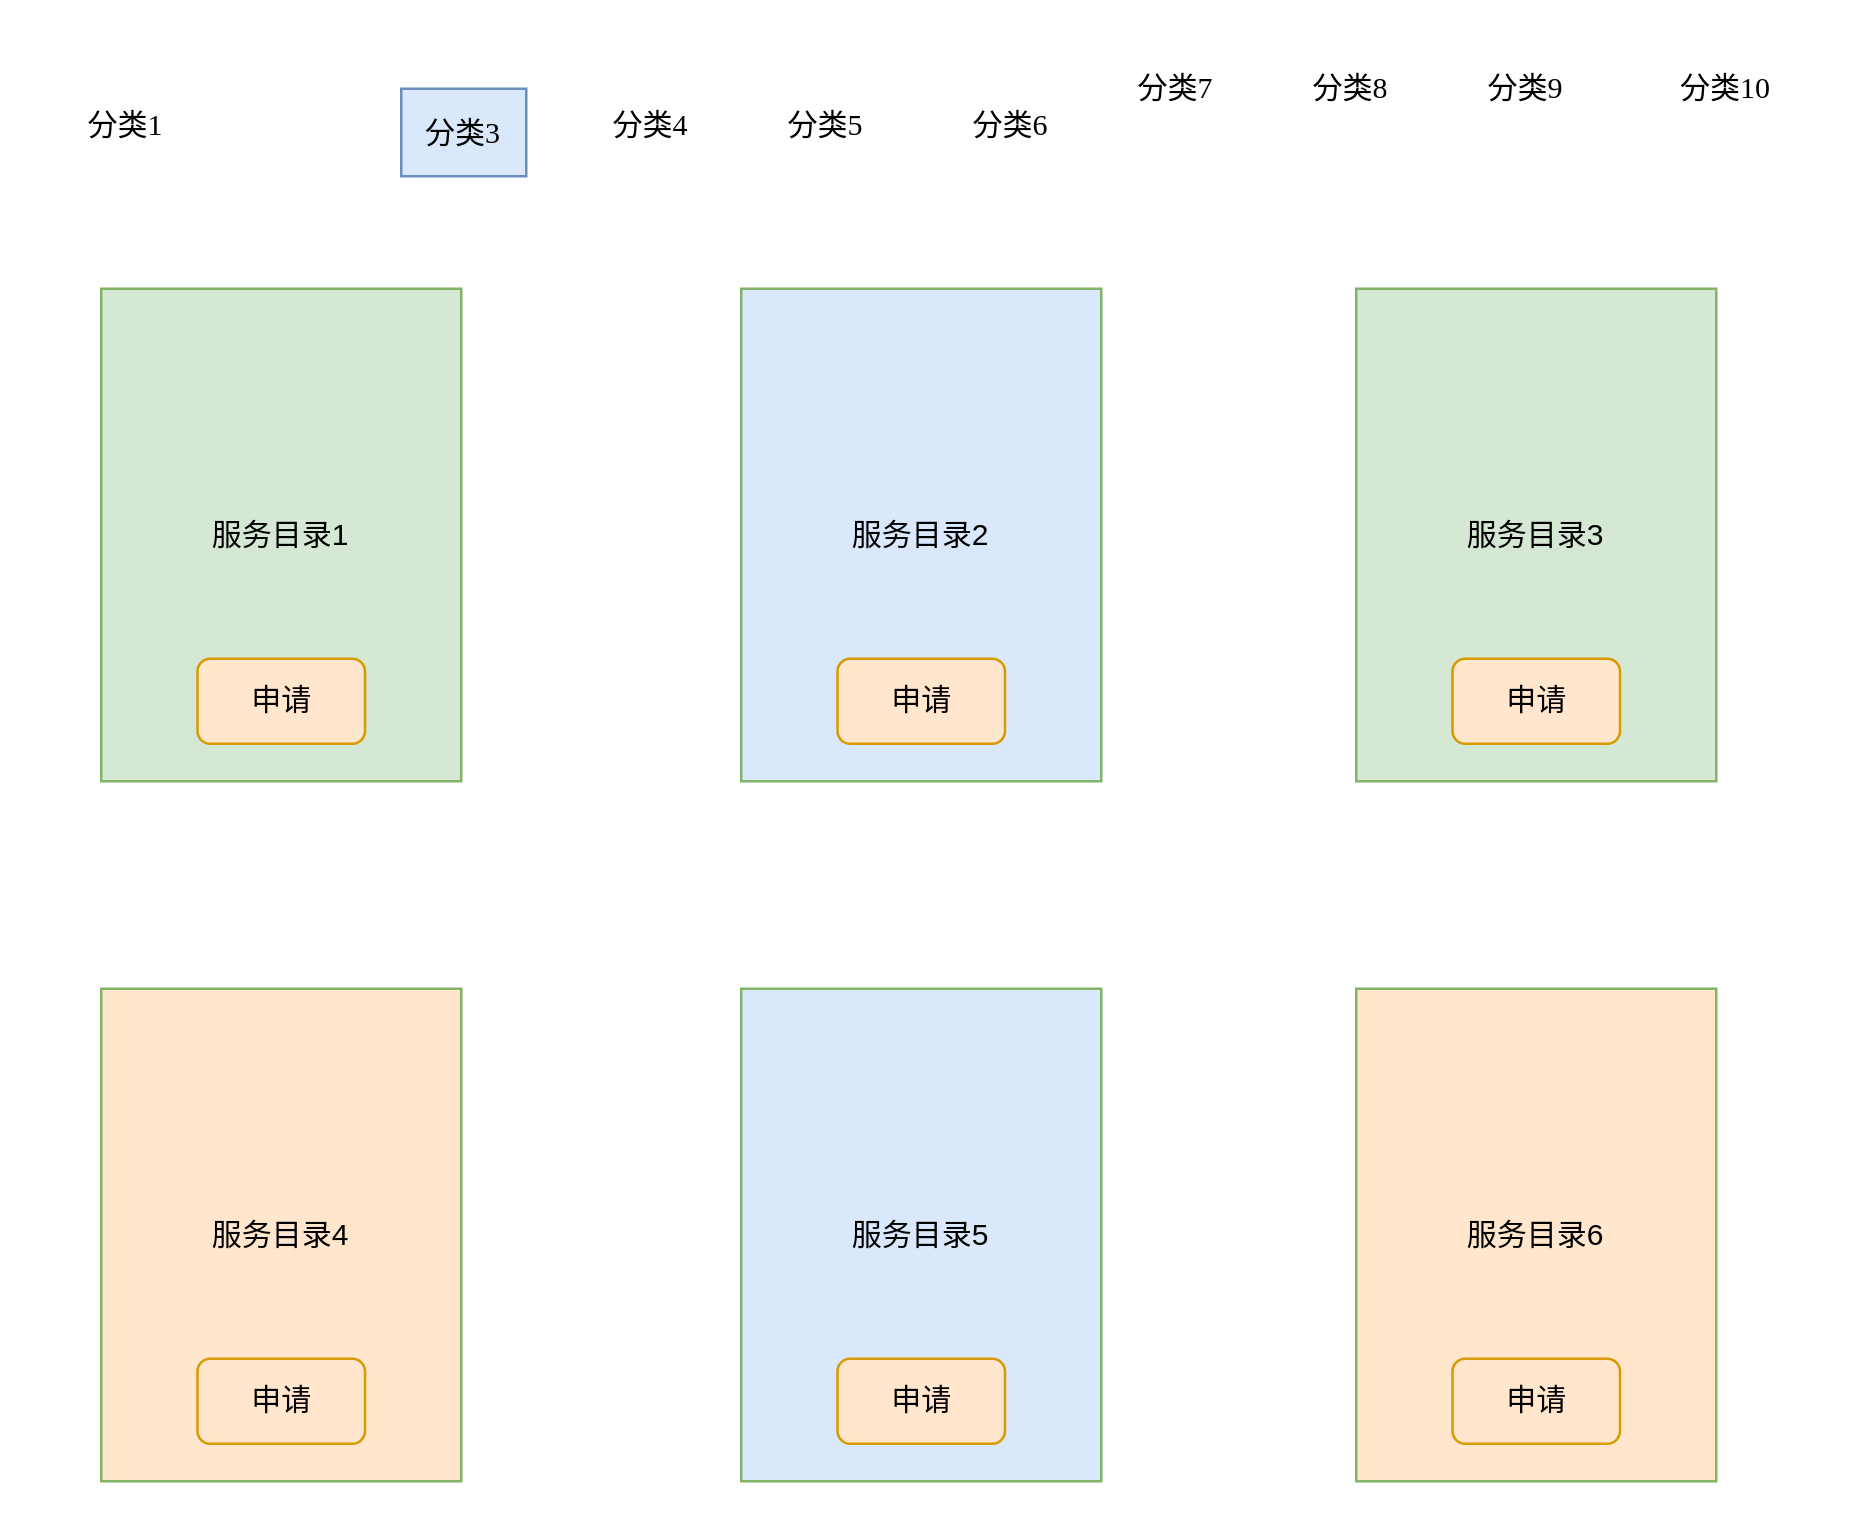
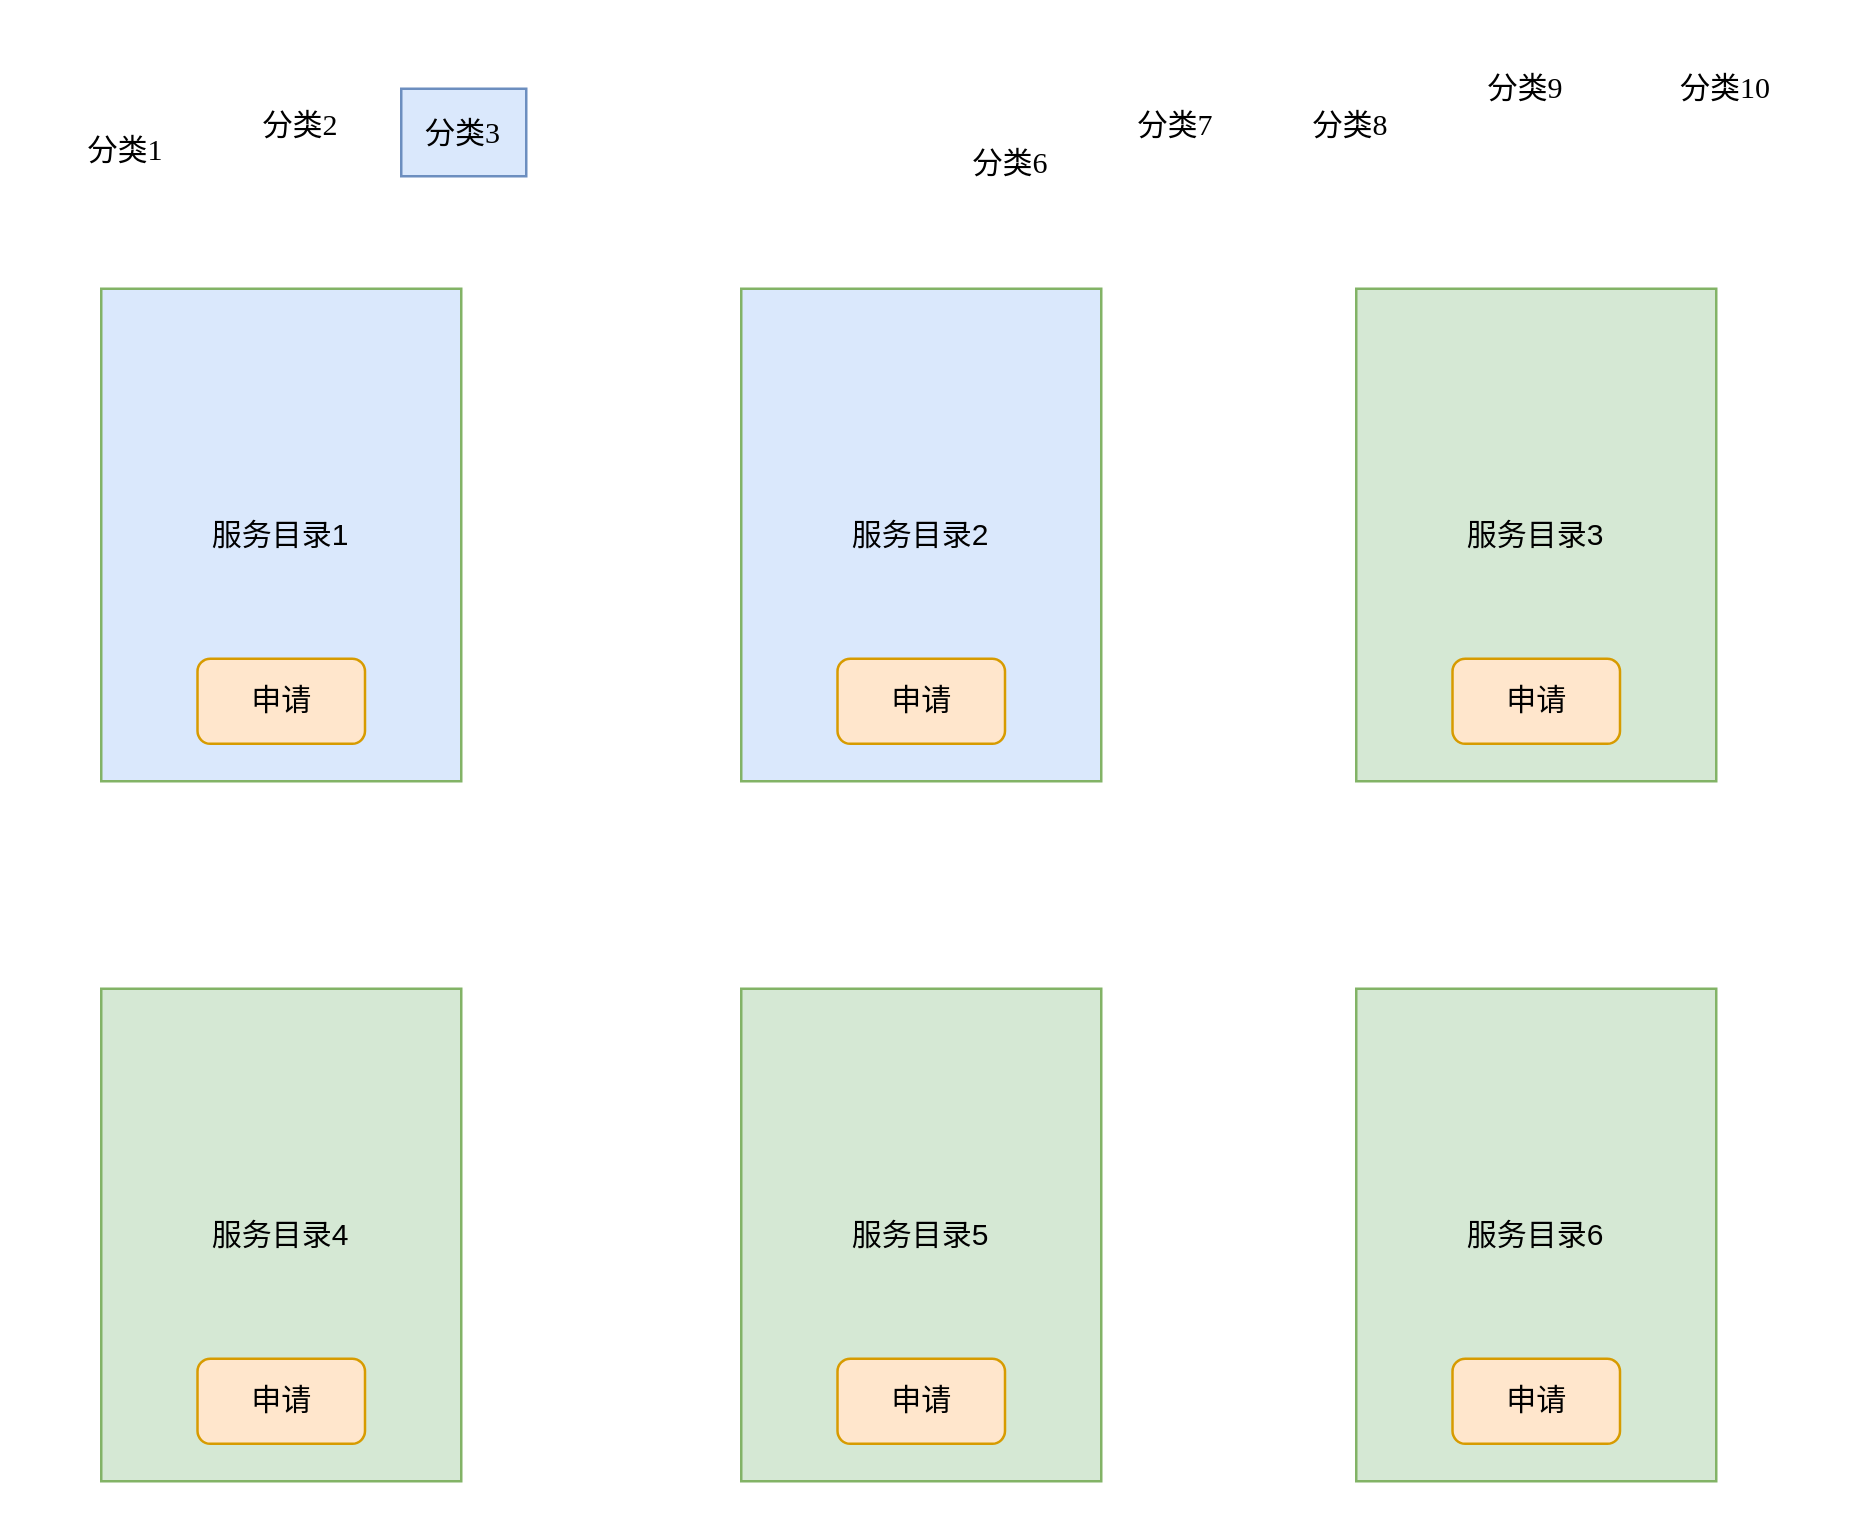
node "分类7": moved (1176, 89) -> (1176, 126)
node "分类8": moved (1351, 89) -> (1351, 126)
node "分类1": moved (126, 126) -> (126, 151)
node "分类2": added
node "分类4": removed
node "分类5": removed
node "分类6": moved (1010, 126) -> (1010, 164)
node "服务目录1": fillcolor #d5e8d4 -> #dae8fc
node "服务目录4": fillcolor #ffe6cc -> #d5e8d4
node "服务目录5": fillcolor #dae8fc -> #d5e8d4
node "服务目录6": fillcolor #ffe6cc -> #d5e8d4
